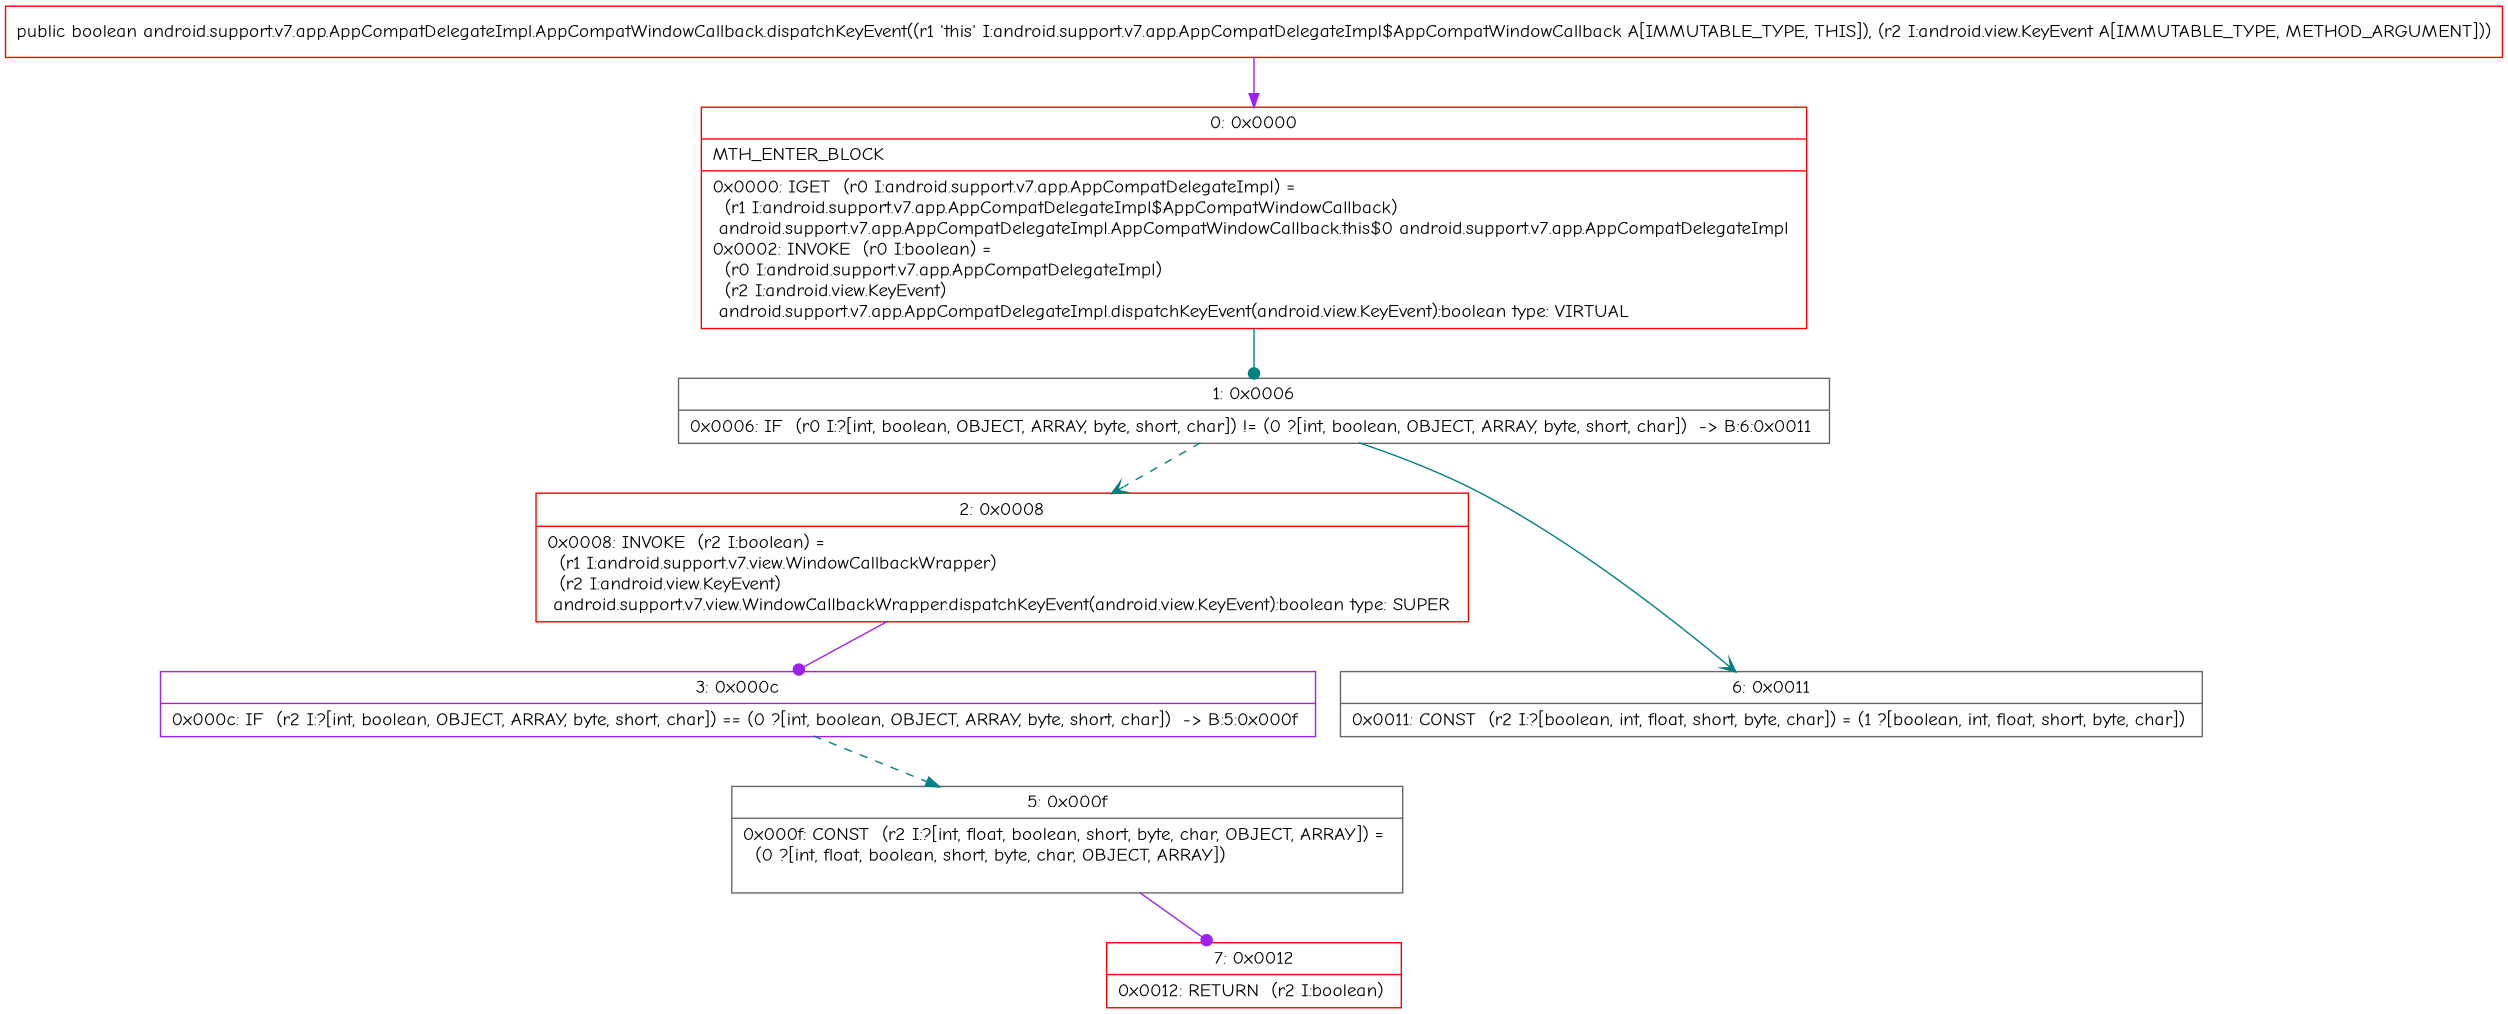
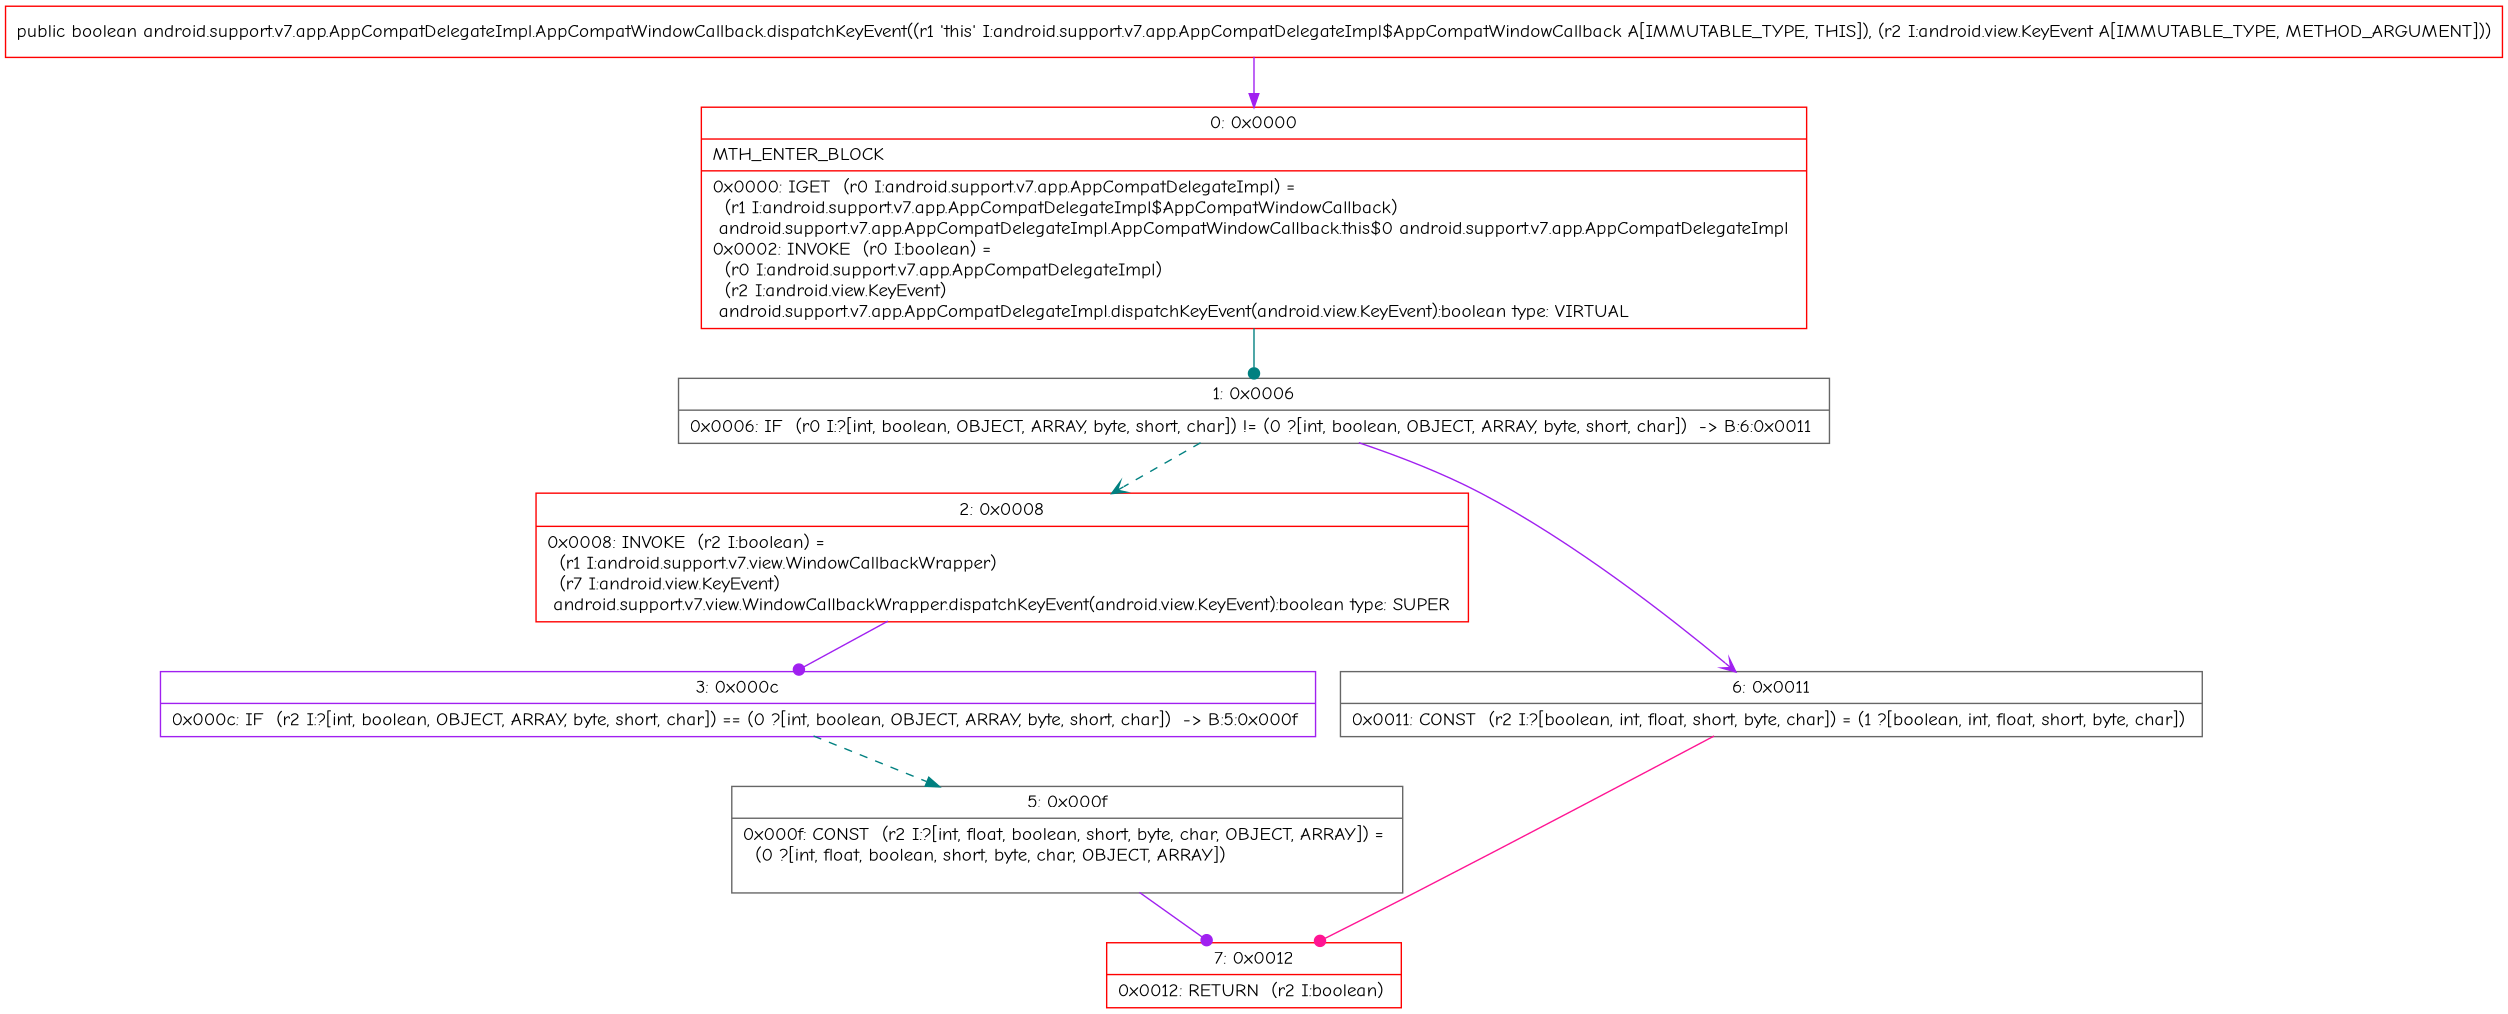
edge "1: 0x0006" -> "6: 0x0011": color teal -> purple
node "2: 0x0008": text "(r2 I:android.view.KeyEvent)" -> "(r7 I:android.view.KeyEvent)"
edge "6: 0x0011" -> "7: 0x0012": added
